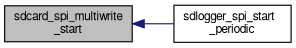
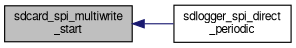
node "sdlogger_spi_start _periodic": label "sdlogger_spi_start _periodic" -> "sdlogger_spi_direct _periodic"
